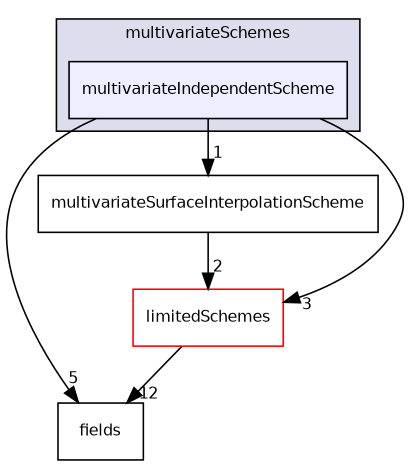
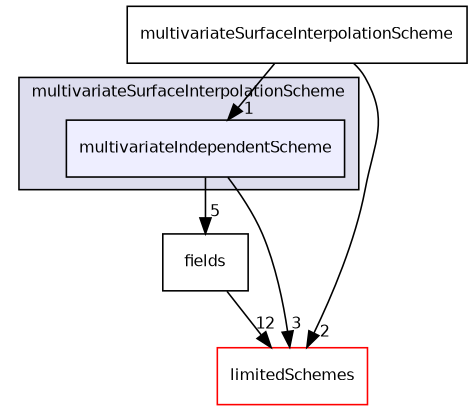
cluster "multivariateSchemes": label "multivariateSchemes" -> "multivariateSurfaceInterpolationScheme"
edge "multivariateIndependentScheme" -> "multivariateSurfaceInterpolationScheme": reversed
edge "limitedSchemes" -> "fields": reversed
